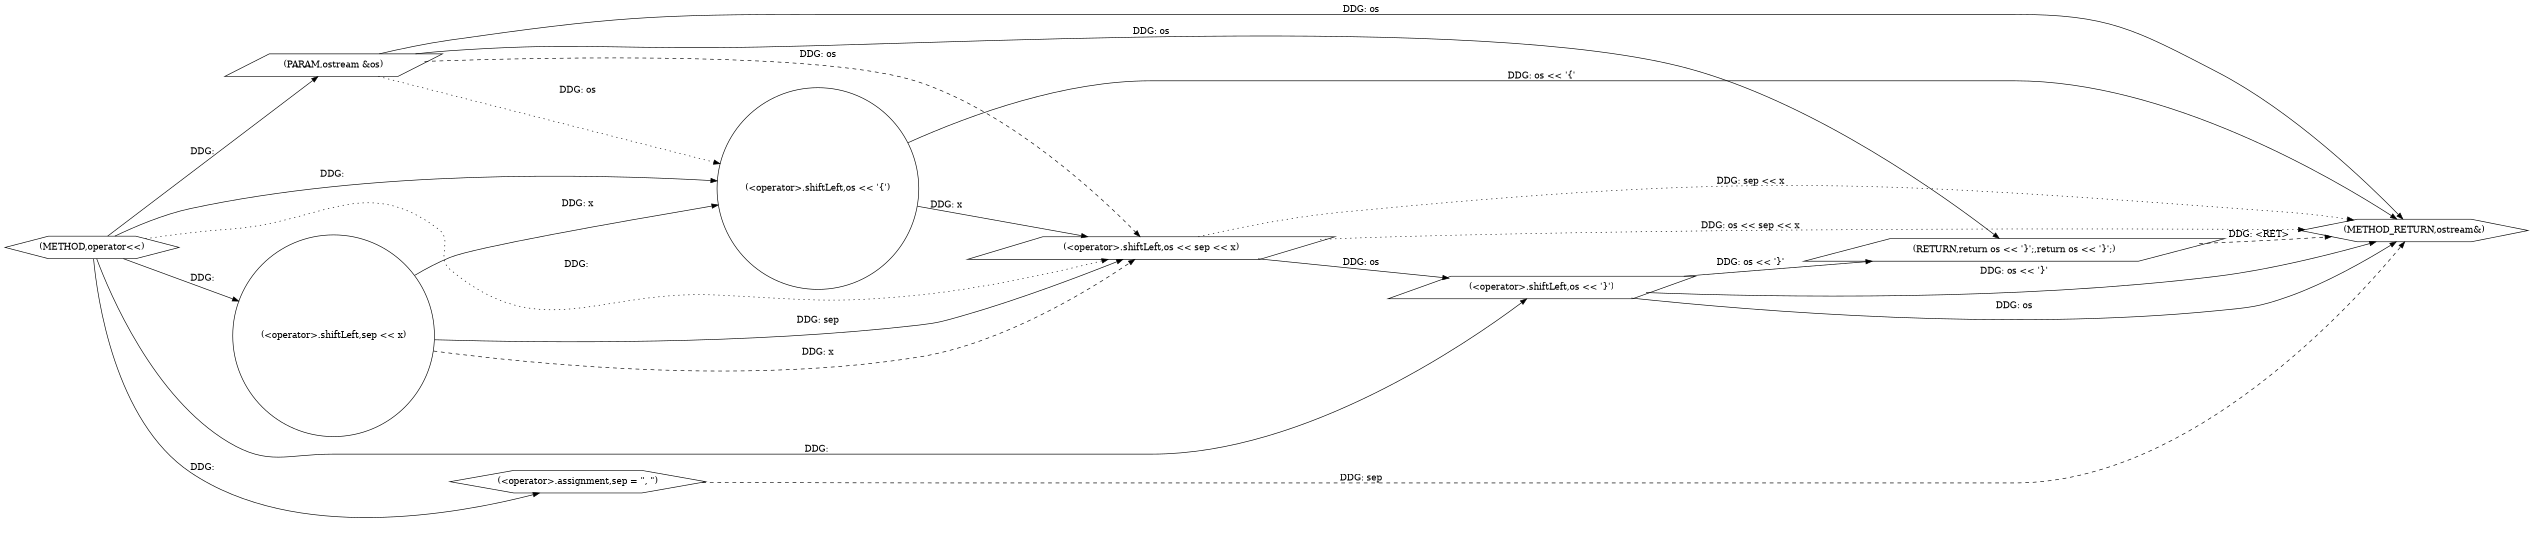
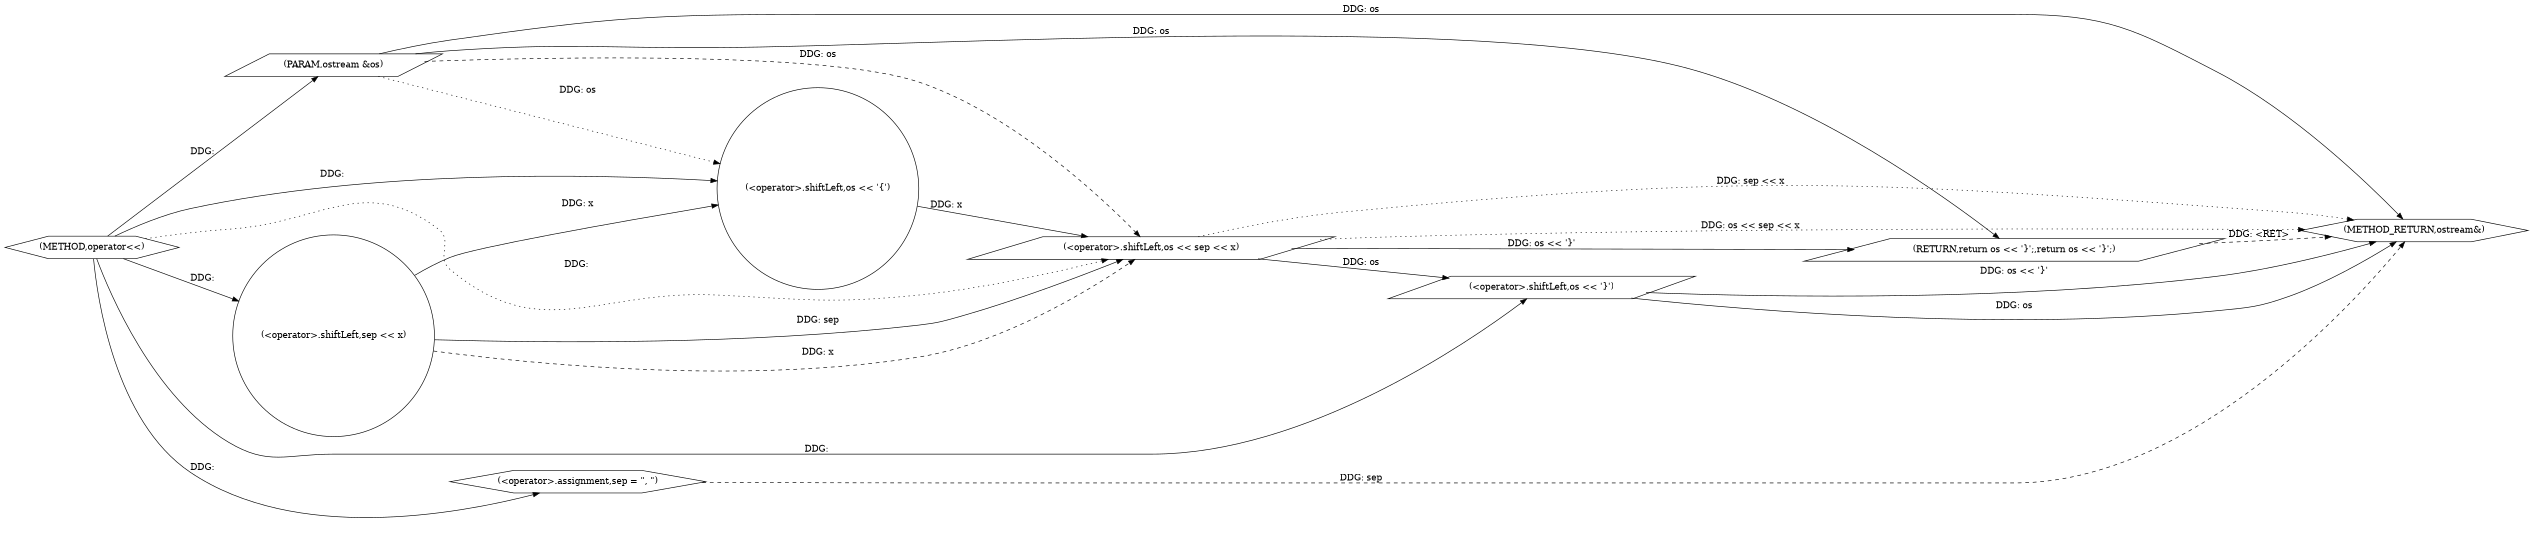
edge "(<operator>.shiftLeft,os << '{')" -> "(METHOD_RETURN,ostream&)": removed, label "DDG: os << '{'"
edge "(<operator>.shiftLeft,os << '}')" -> "(RETURN,return os << '}';,return os << '}';)": now "(<operator>.shiftLeft,os << sep << x)" -> "(RETURN,return os << '}';,return os << '}';)"
